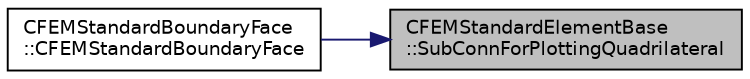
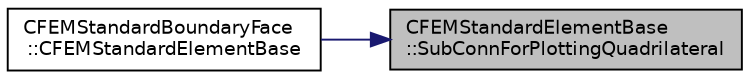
node "CFEMStandardBoundaryFace ::CFEMStandardBoundaryFace": label "CFEMStandardBoundaryFace ::CFEMStandardBoundaryFace" -> "CFEMStandardBoundaryFace ::CFEMStandardElementBase"
